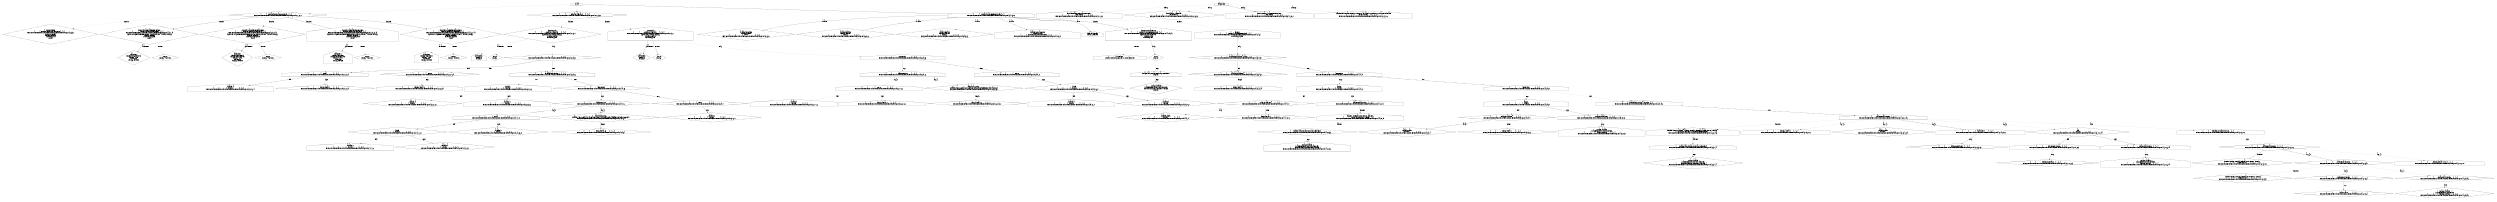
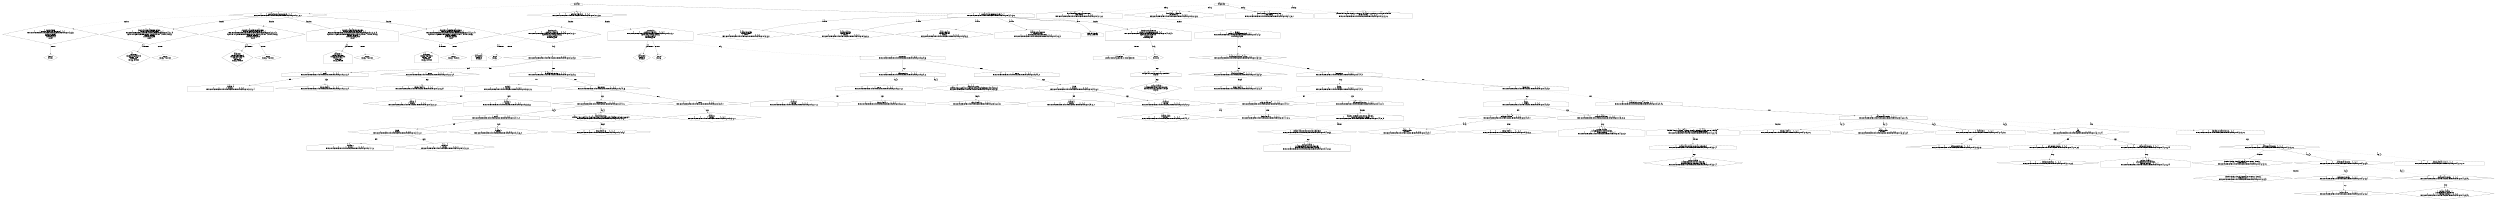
node "virtual": label "virtual" -> "contracts"
node "returns address": added
node "return implicit": label "return implicit" -> "return amountIn"
